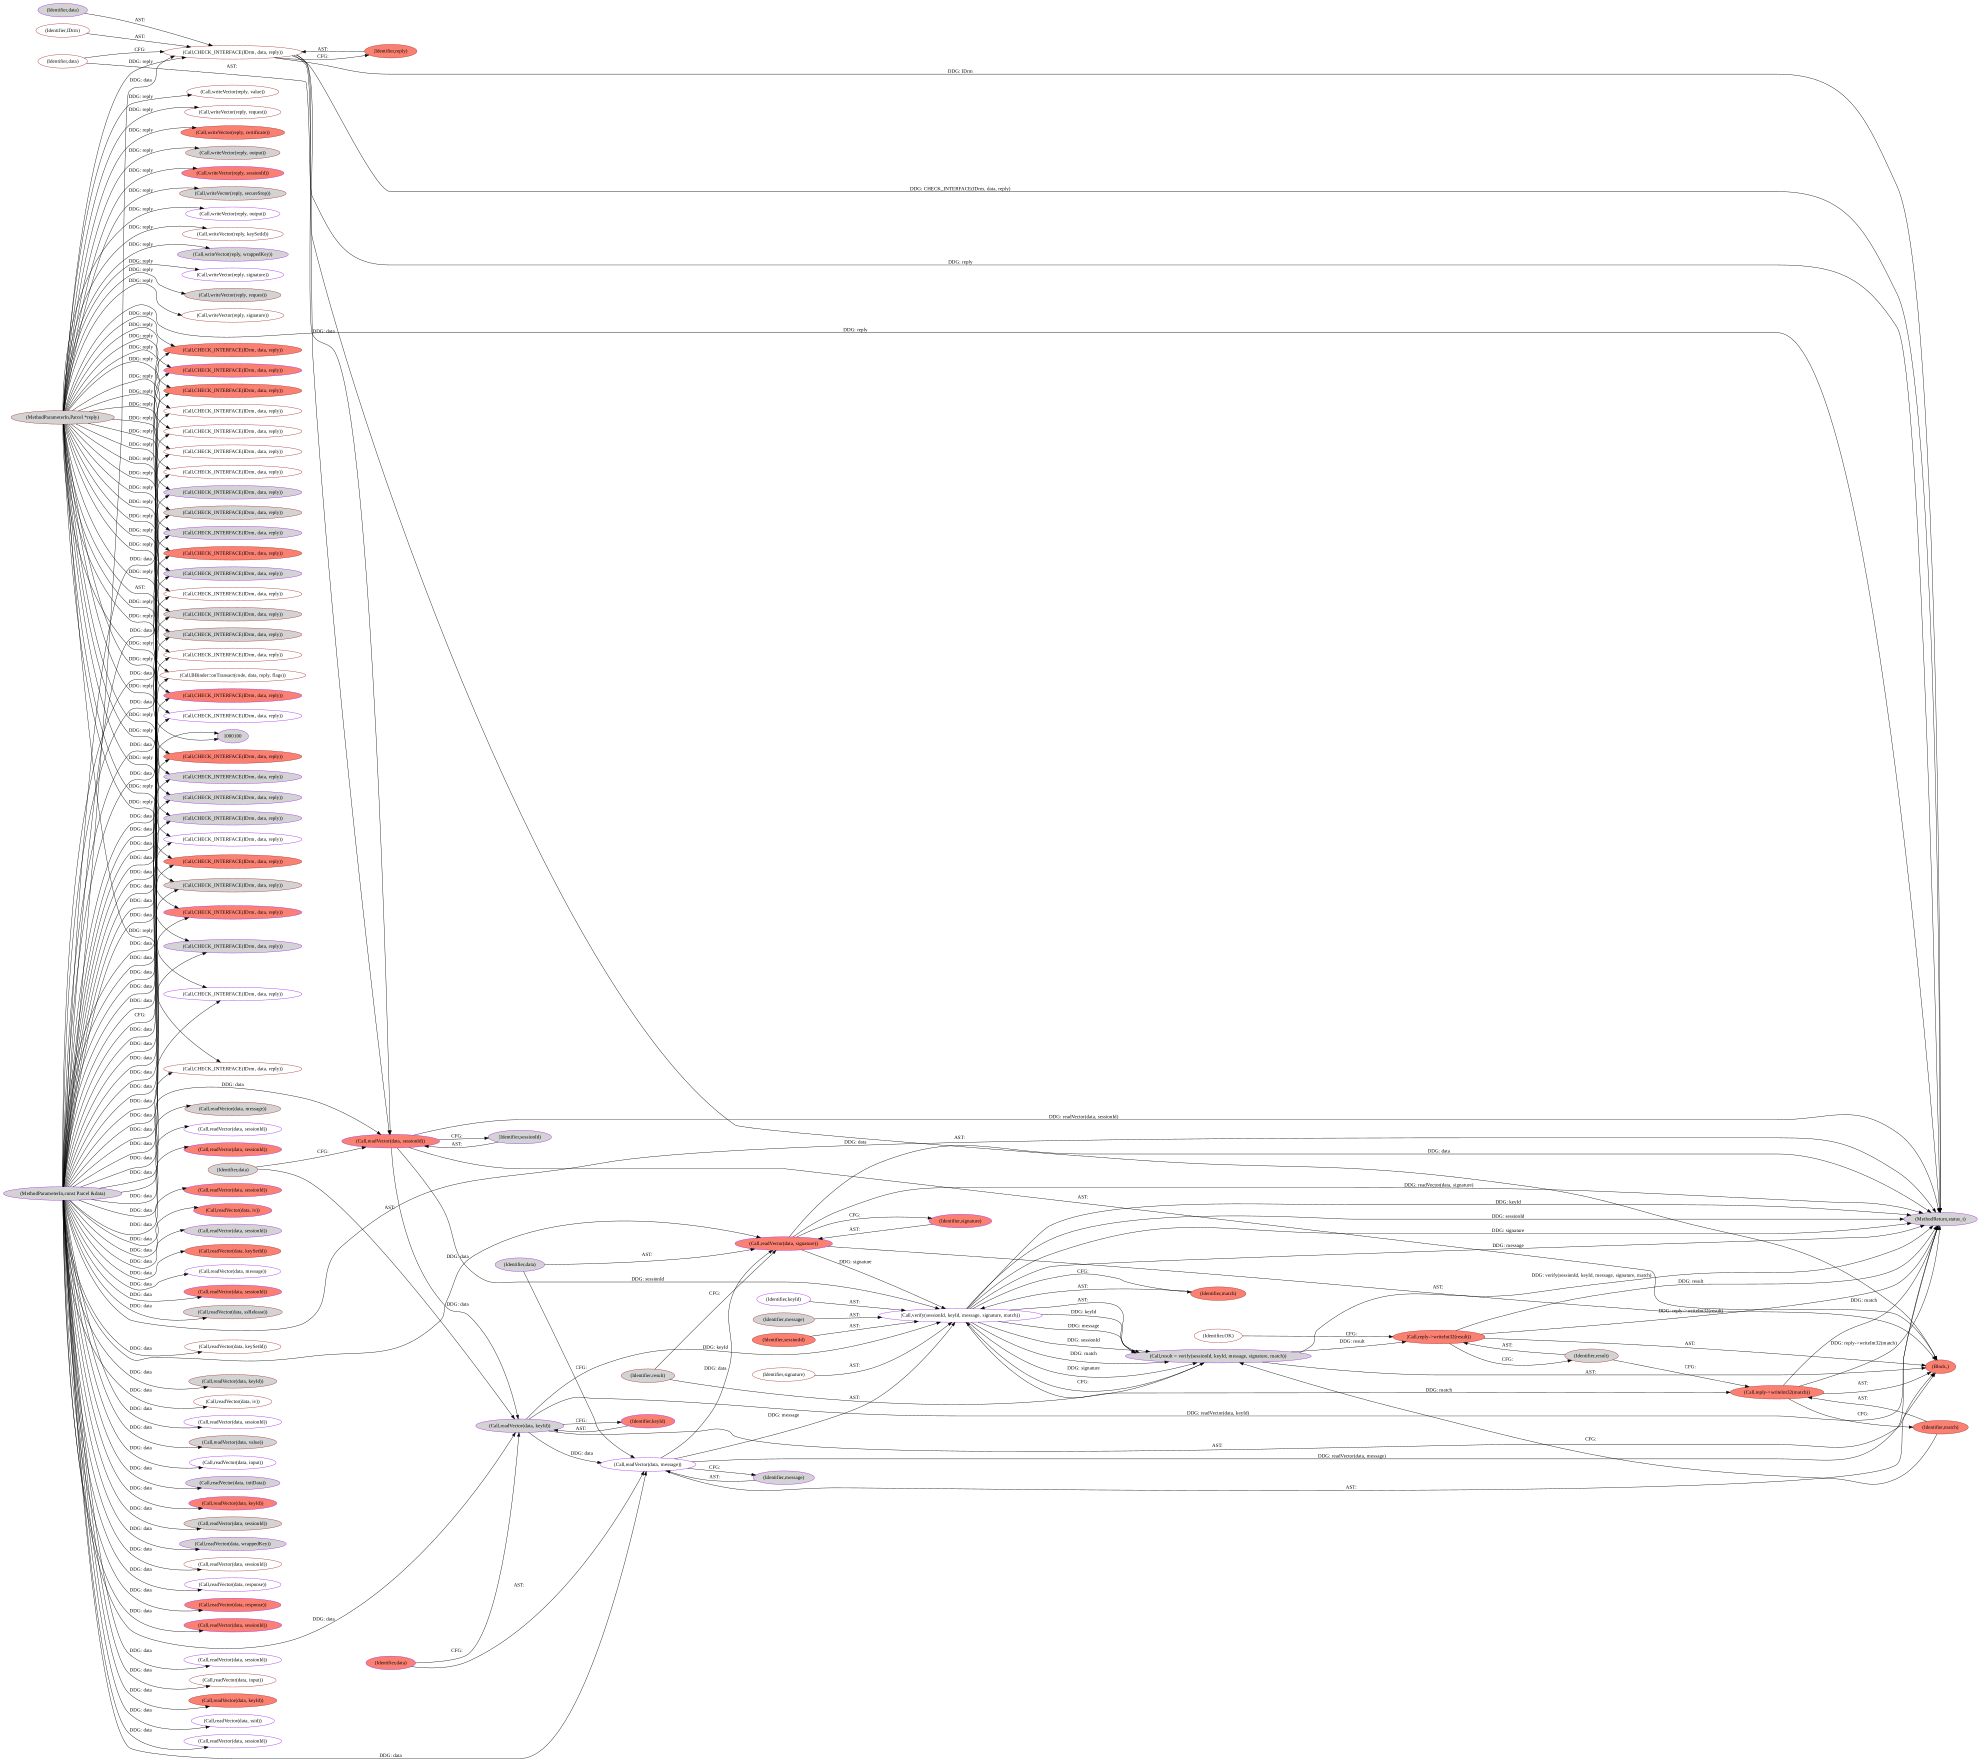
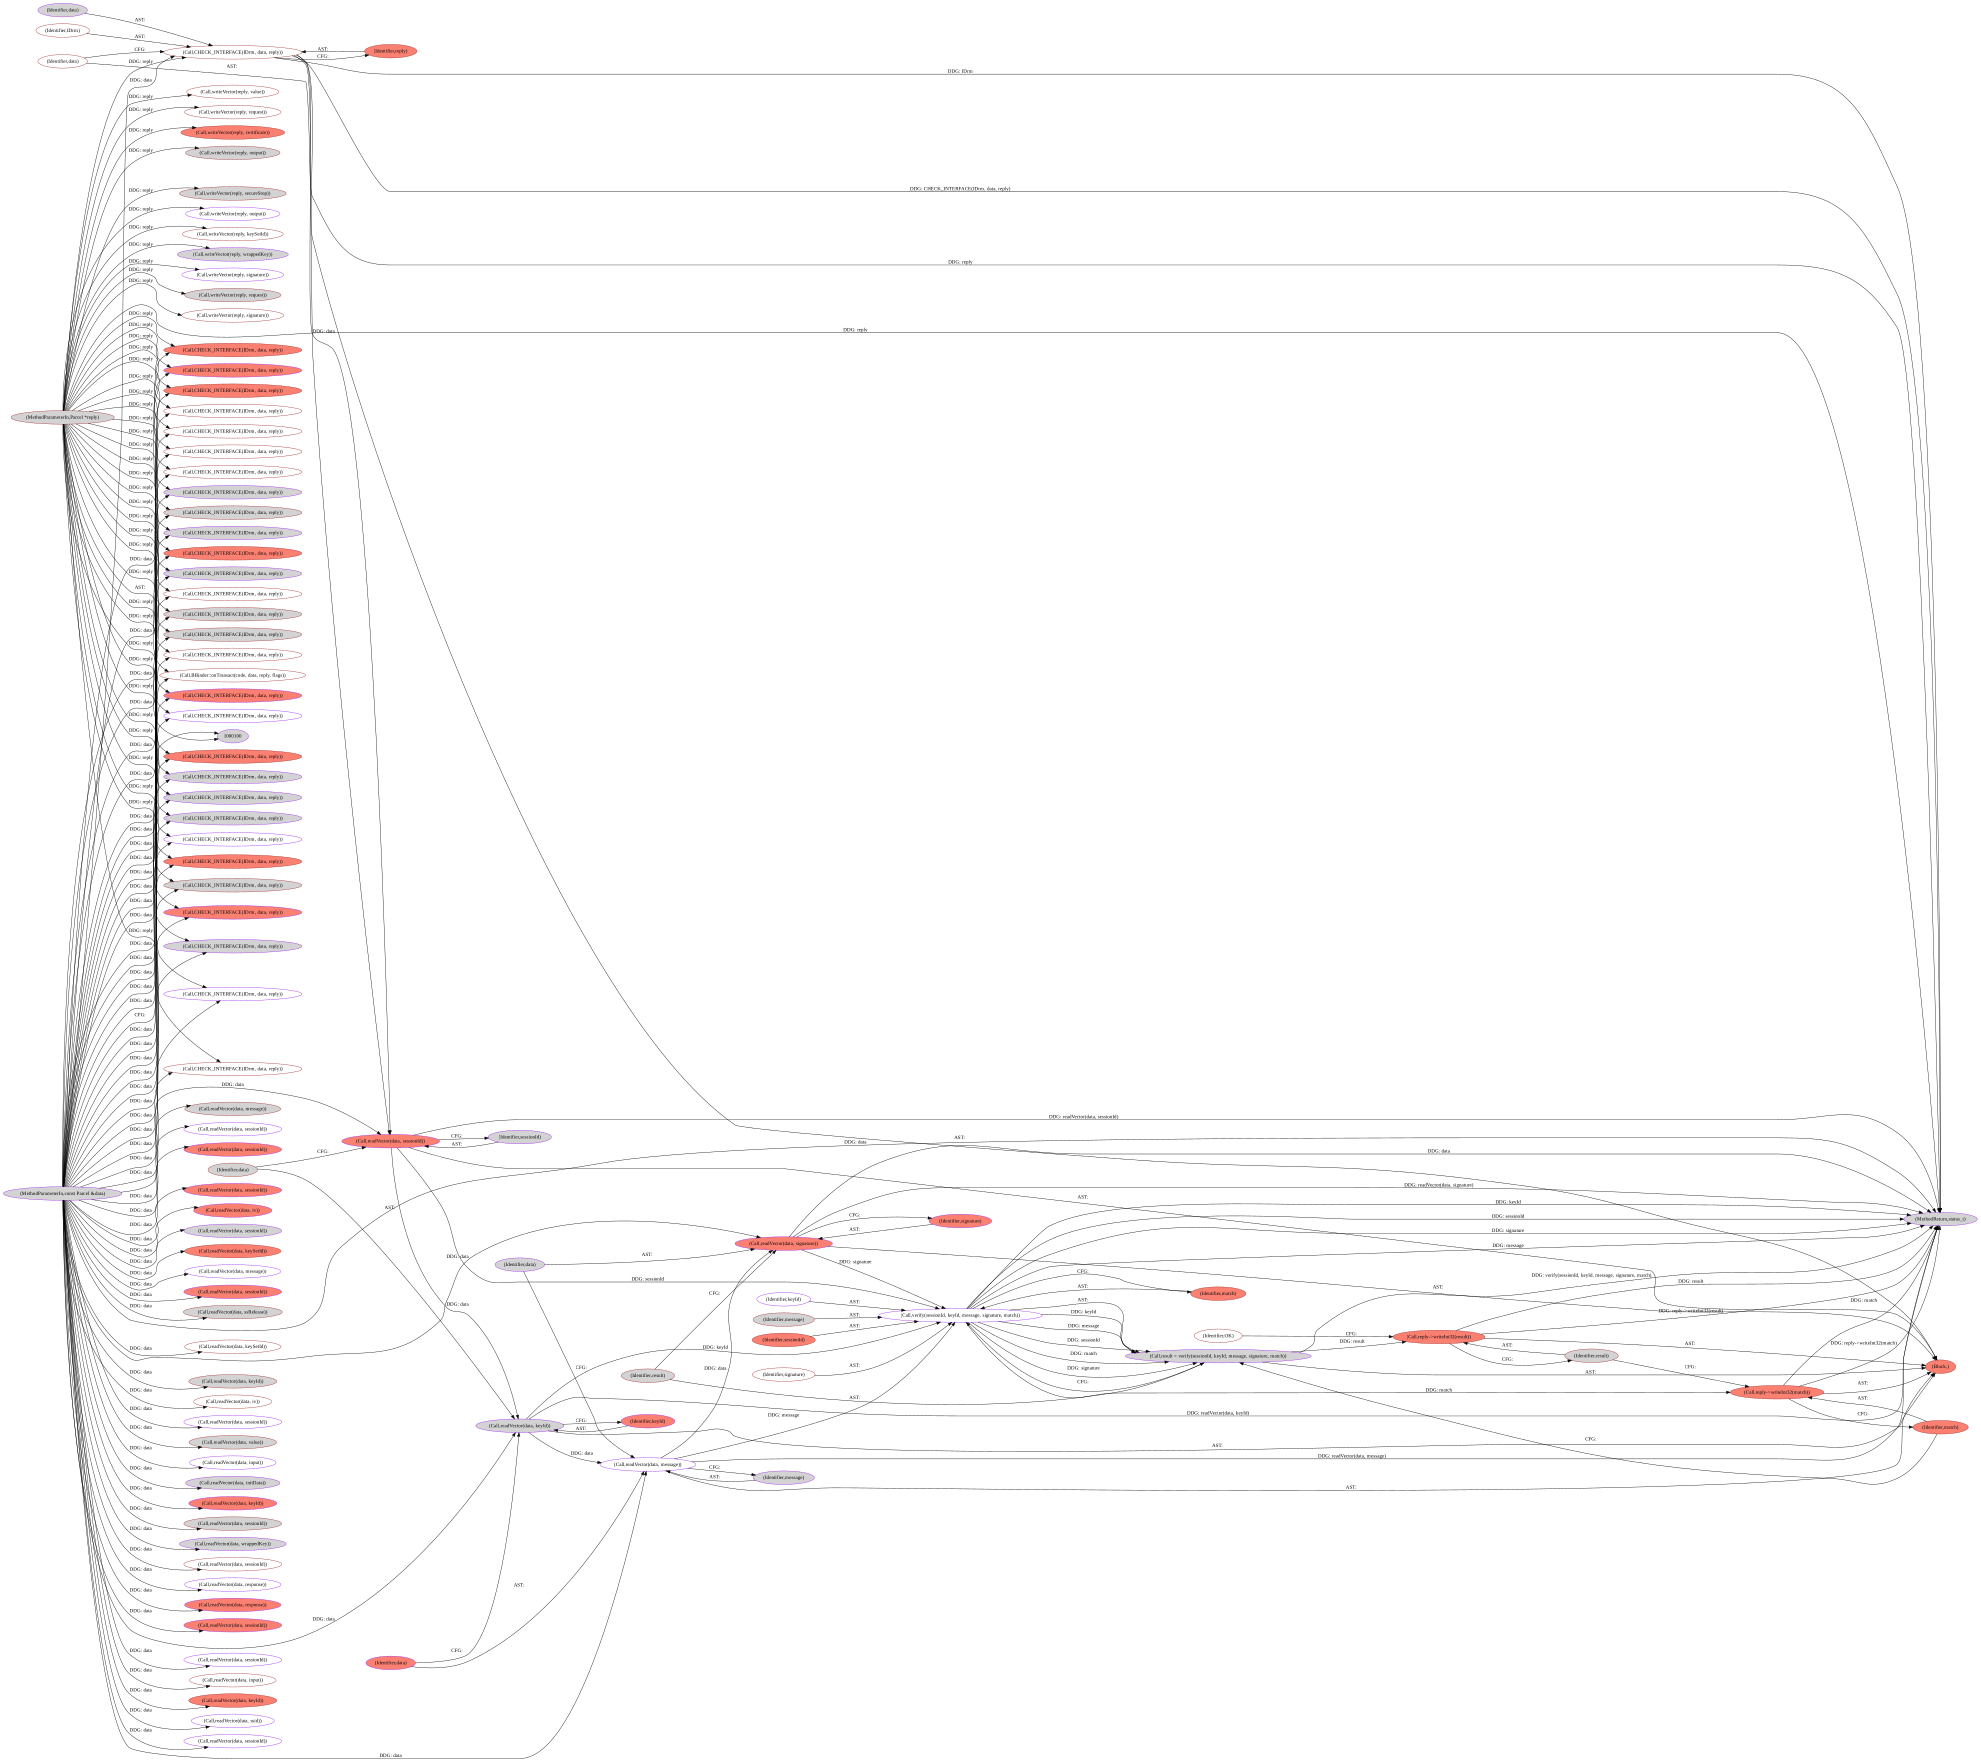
node "(Call,writeVector(reply, sessionId))": removed
